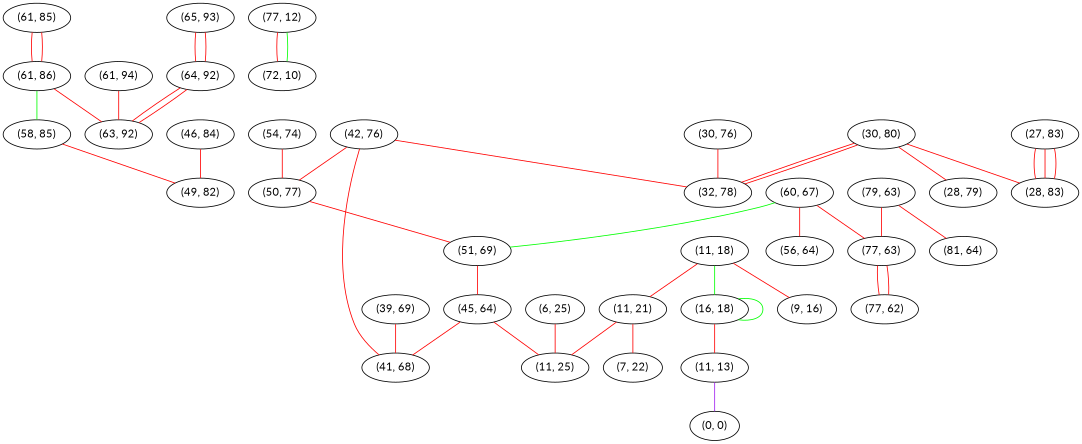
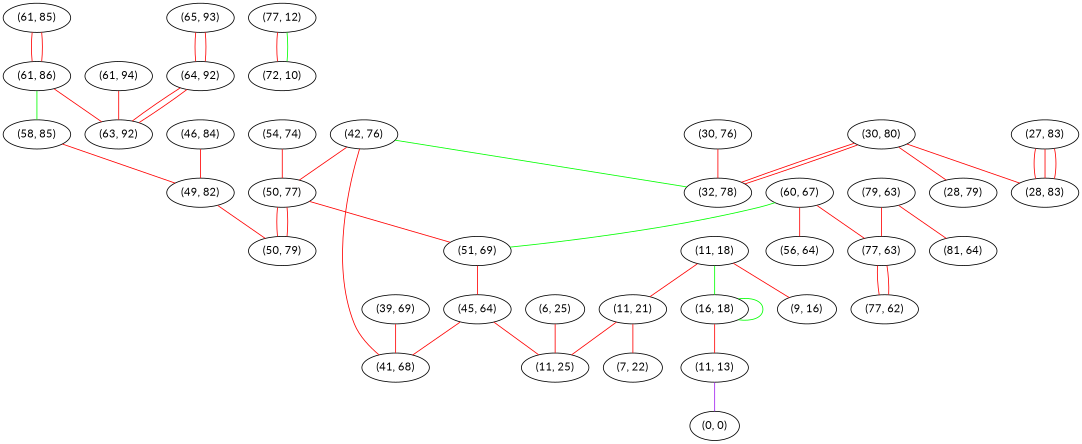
edge "(42, 76)" -- "(32, 78)": color red -> green
node "(50, 79)": added
